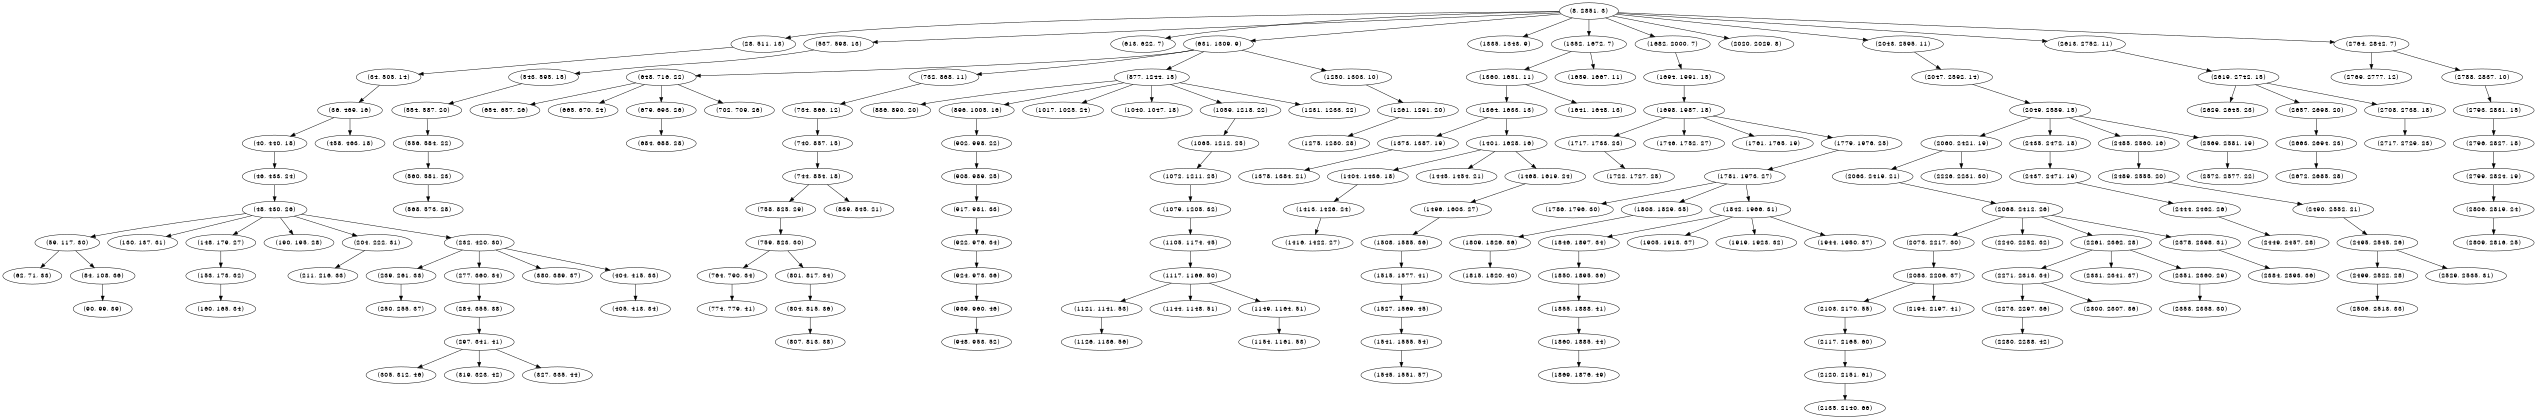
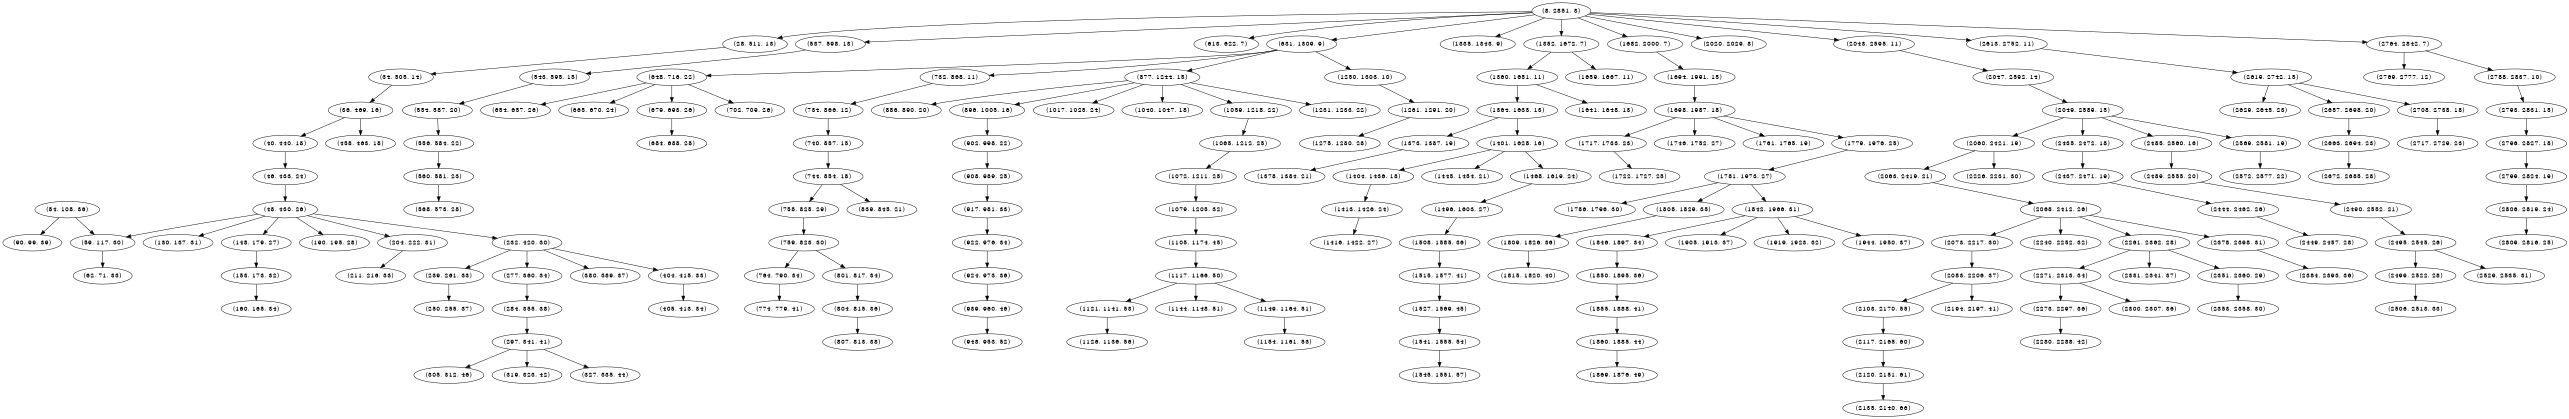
edge "(59, 117, 30)" -> "(84, 108, 36)": reversed
